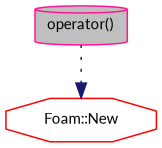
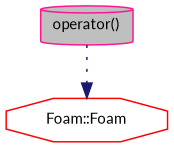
node "Foam::New": label "Foam::New" -> "Foam::Foam"
